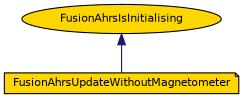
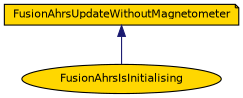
edge "FusionAhrsUpdateWithoutMagnetometer" -> "FusionAhrsIsInitialising": reversed
